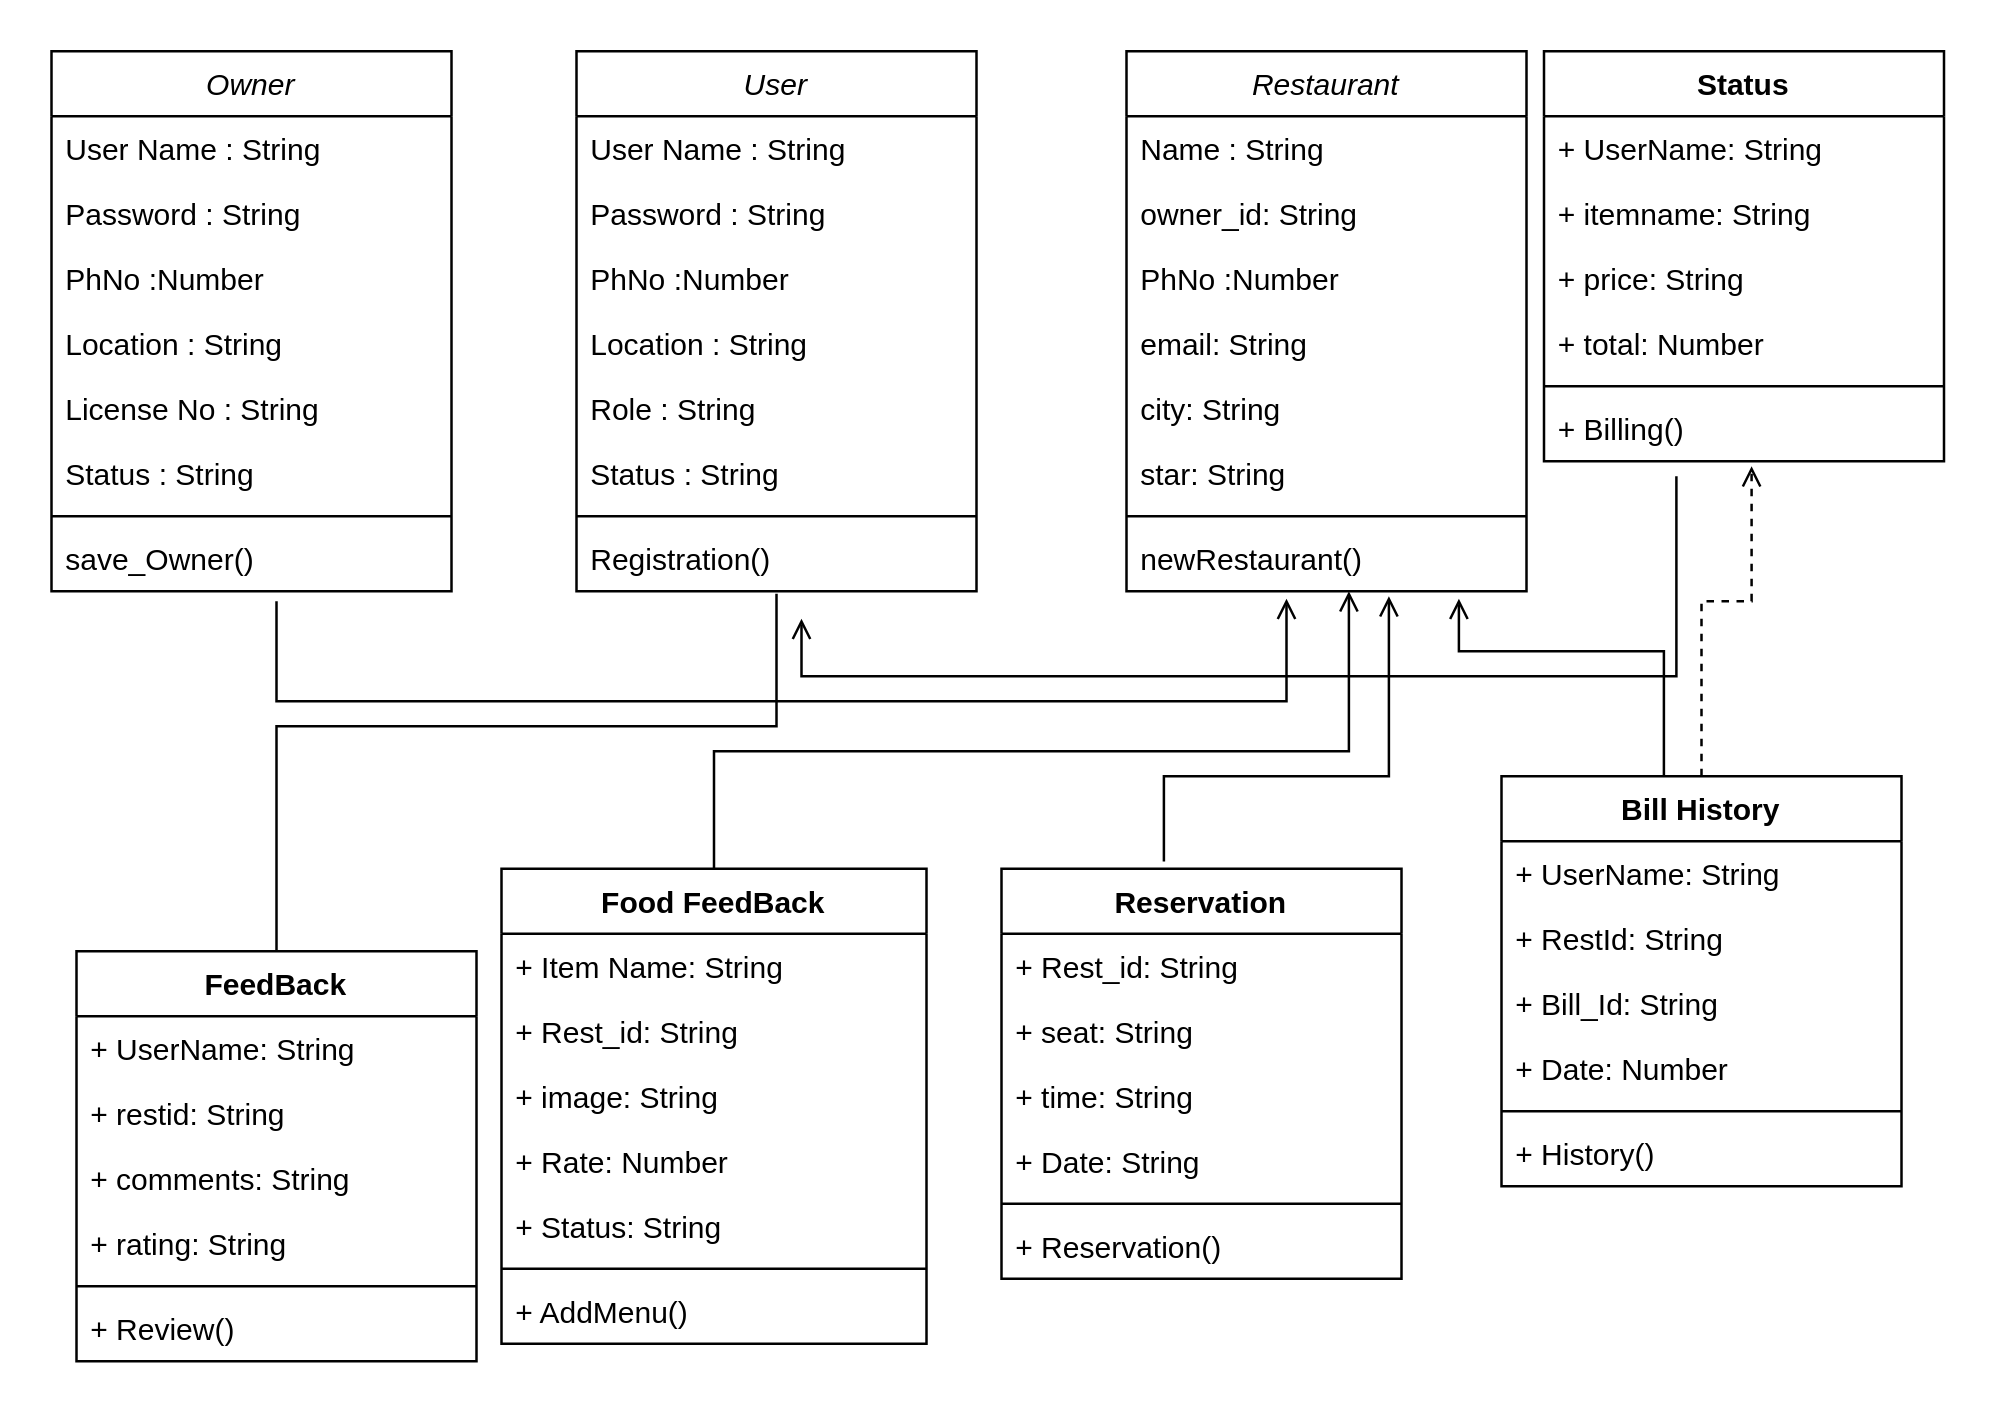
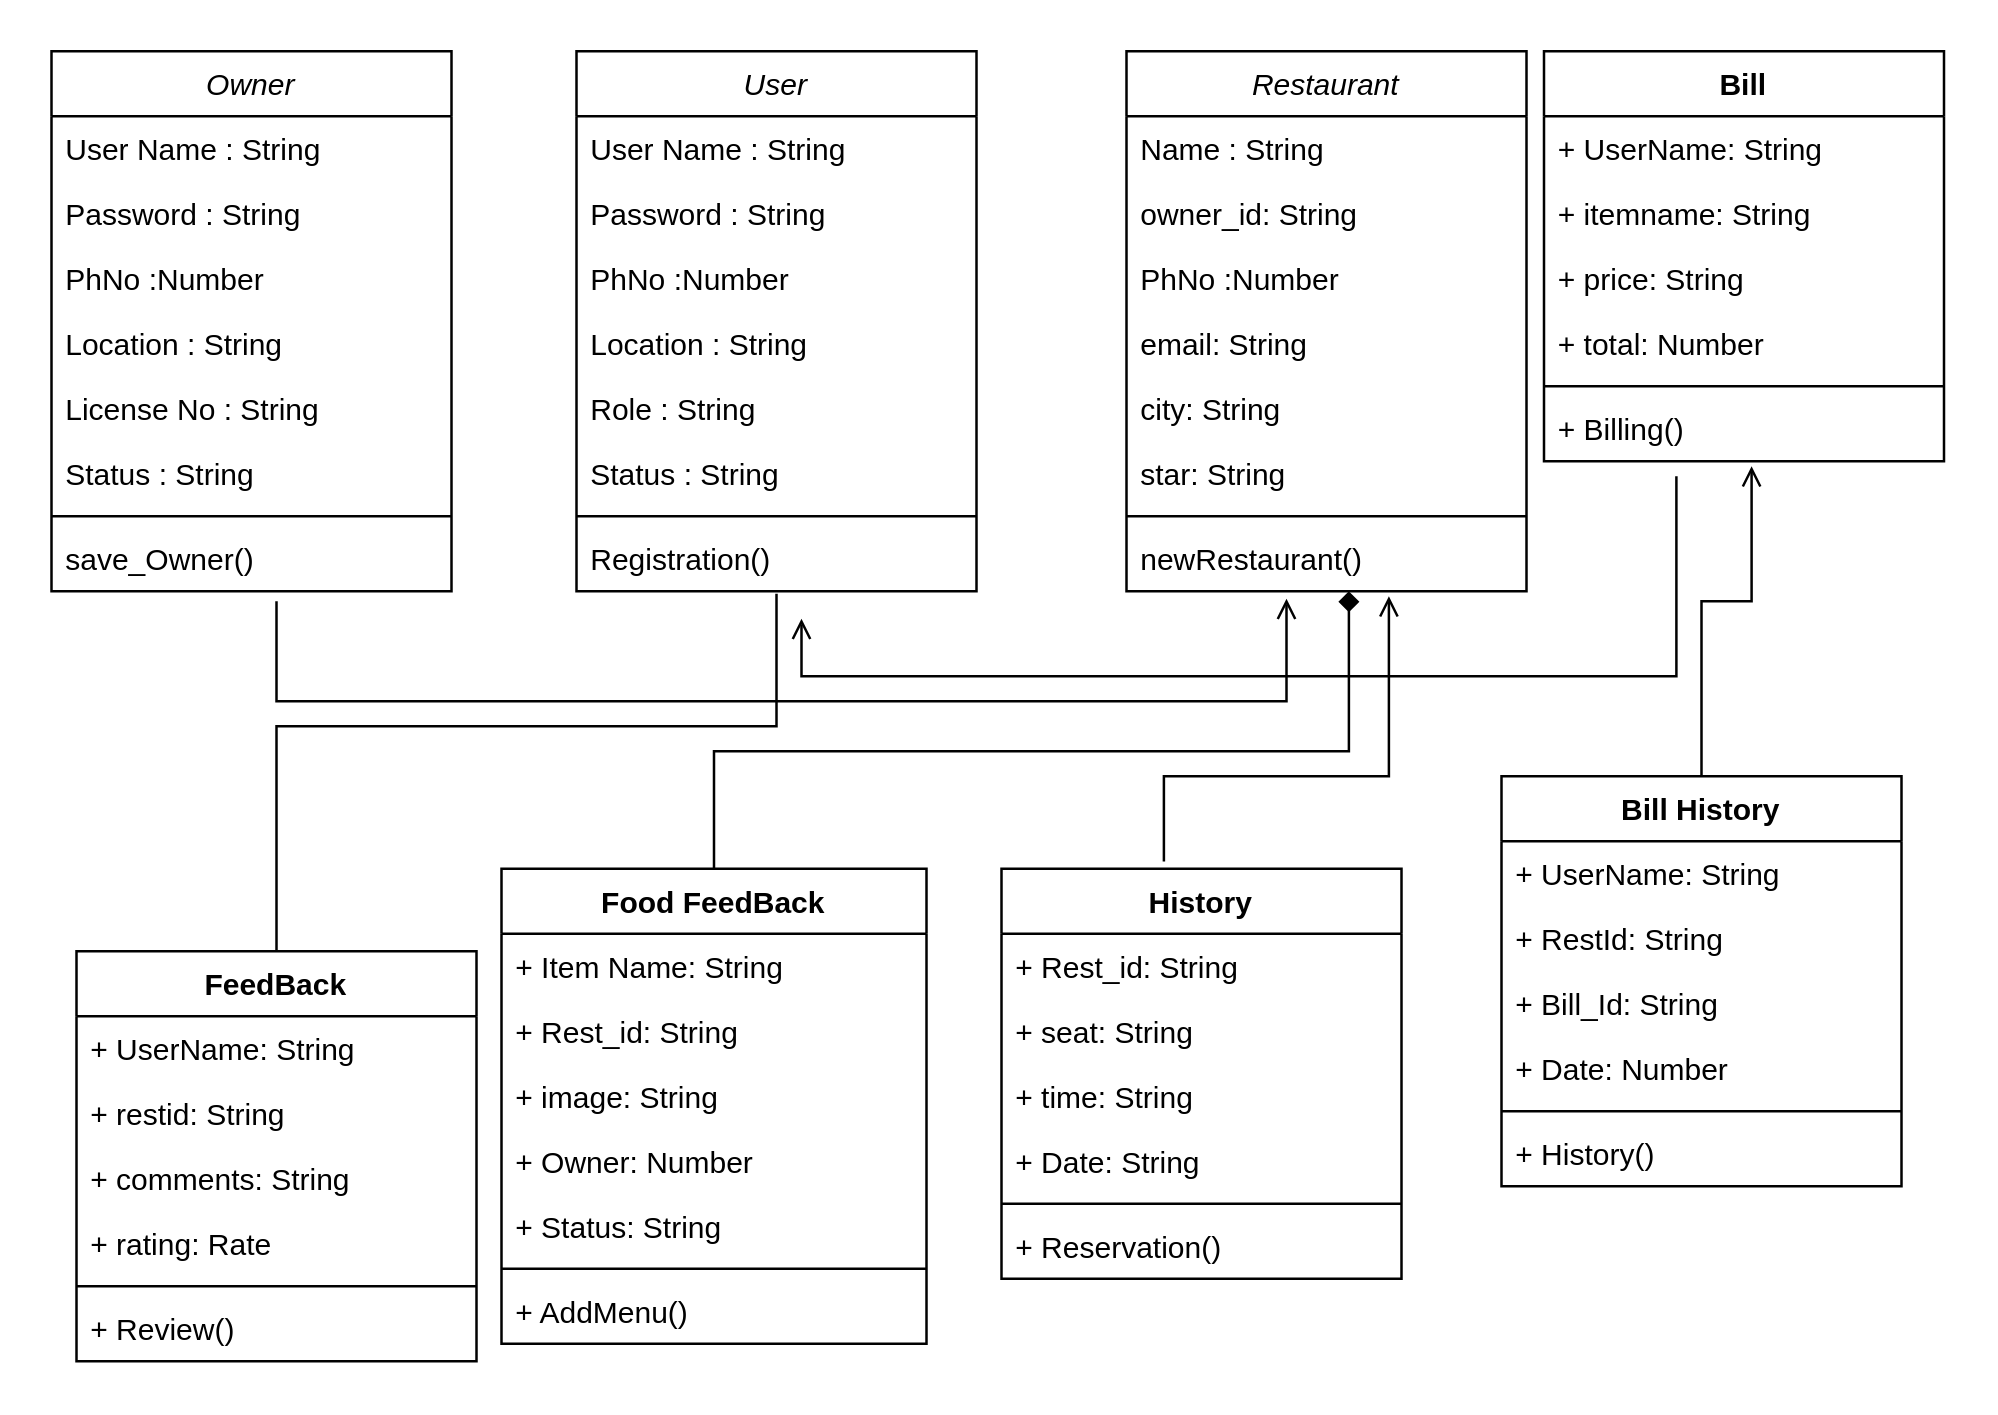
node "Status": label "Status" -> "Bill"
edge "Bill History" -> "+ Billing()": style dashed -> solid
edge "Food FeedBack" -> "newRestaurant()": arrowhead open -> diamond
edge "Bill History" -> "newRestaurant()": removed
node "Reservation": label "Reservation" -> "History"
node "+ Rate: Number": label "+ Rate: Number" -> "+ Owner: Number"
node "+ rating: String": label "+ rating: String" -> "+ rating: Rate"
